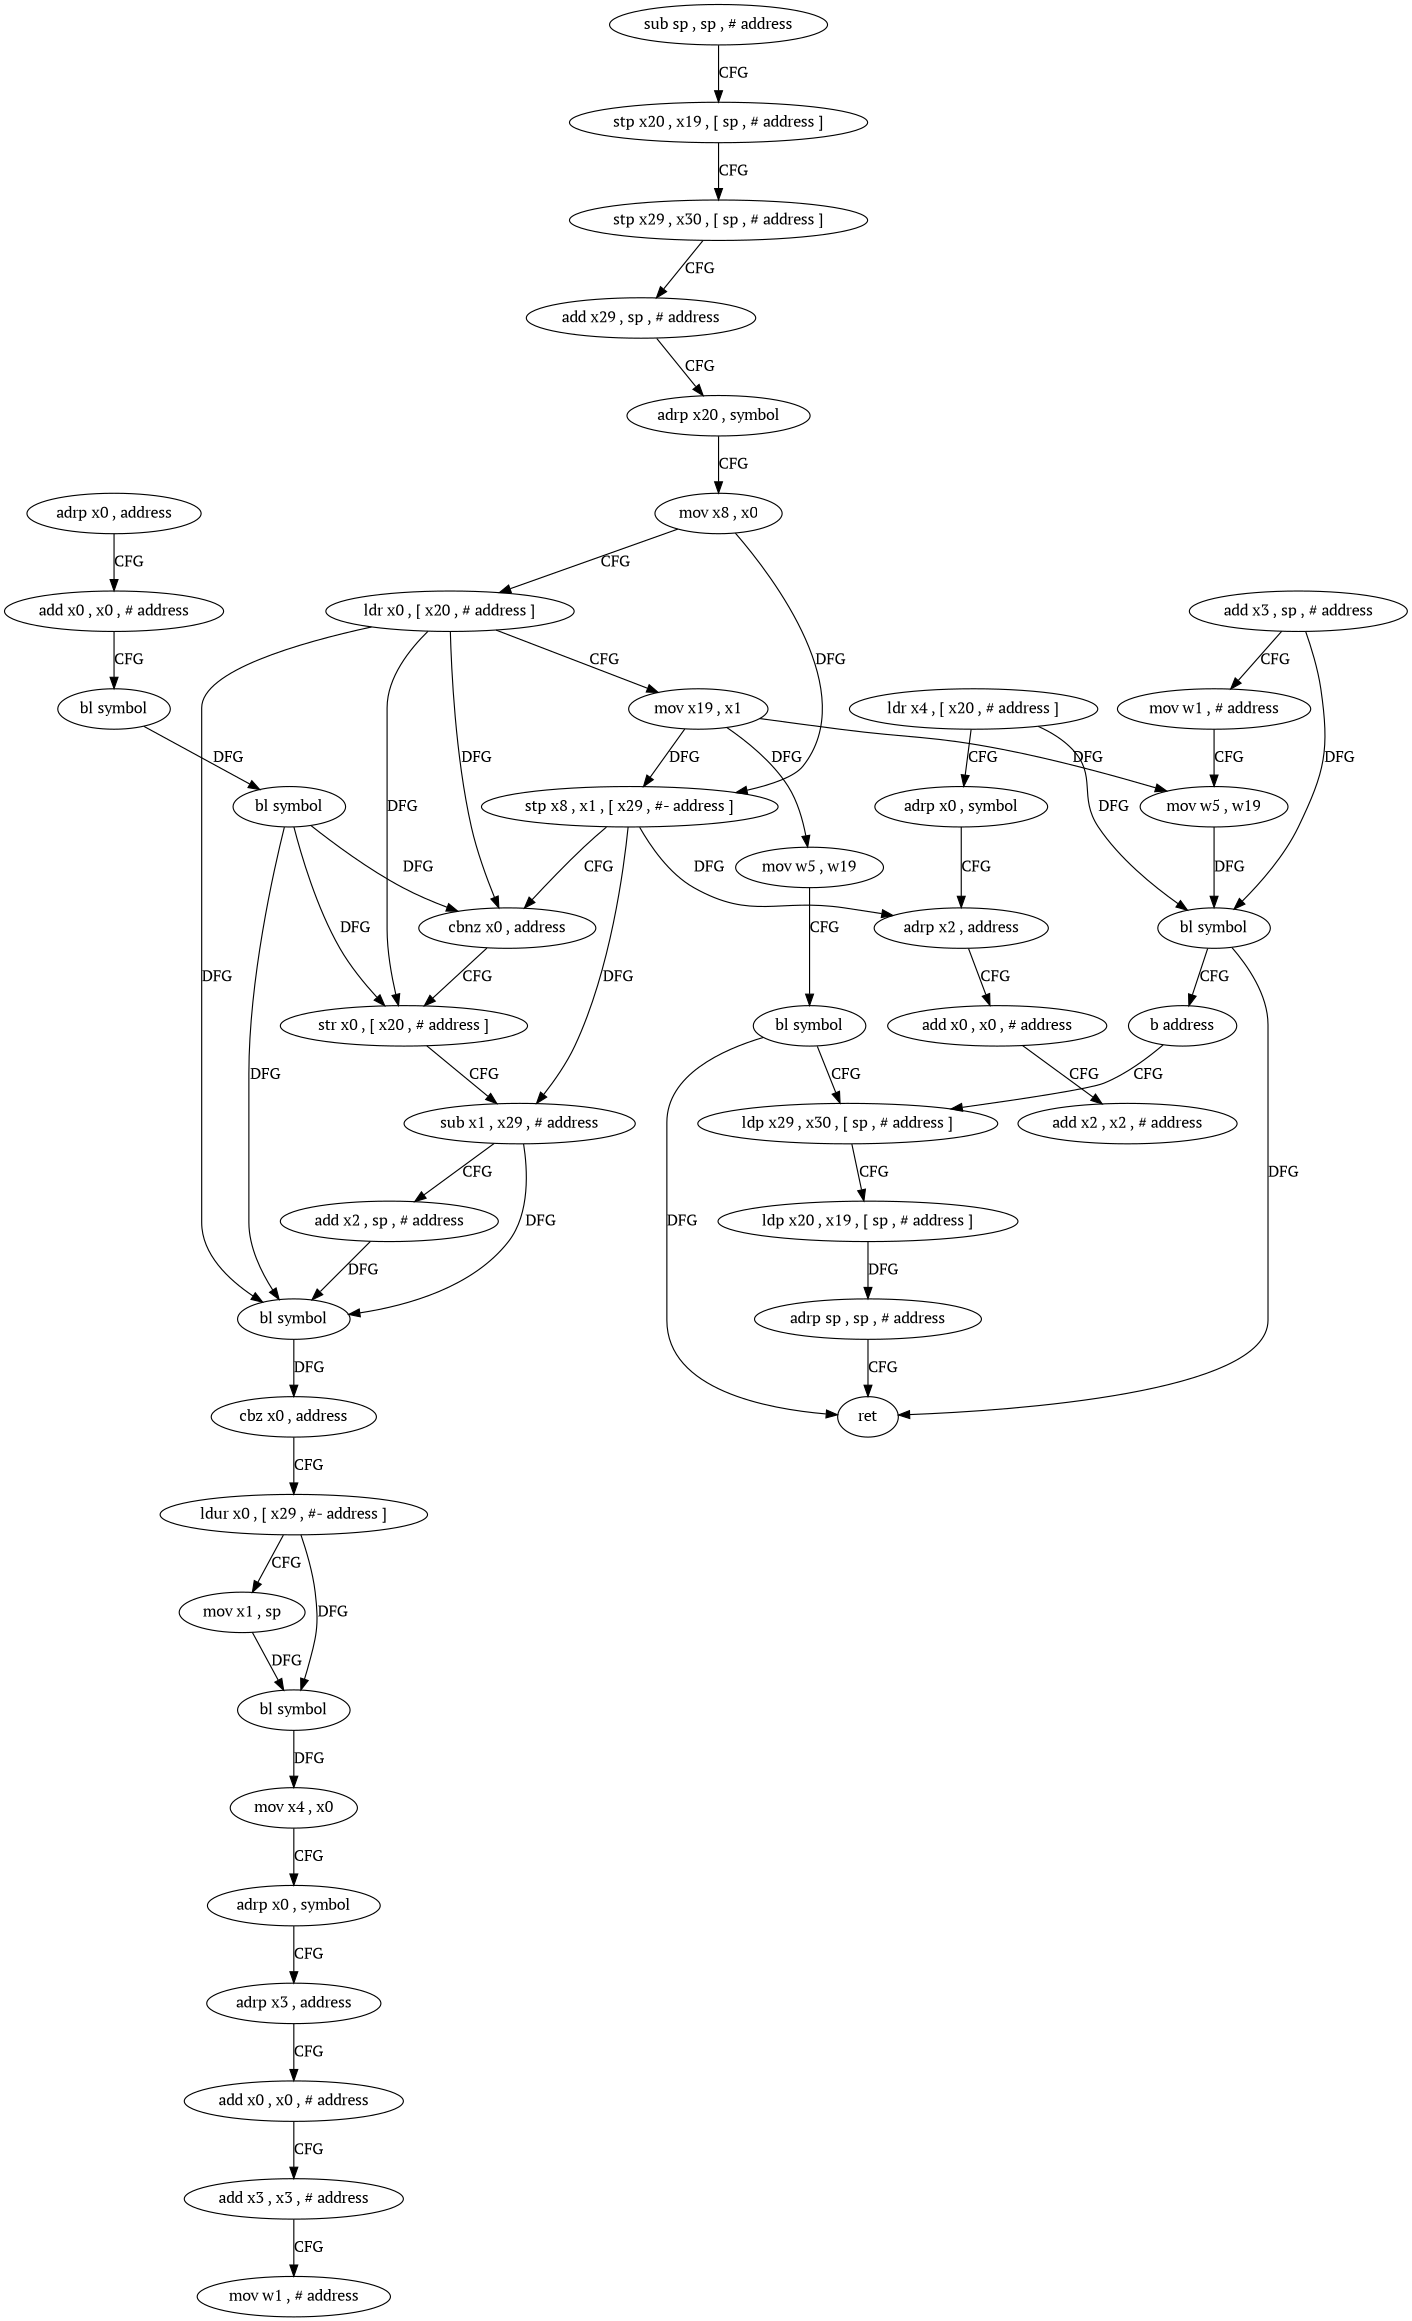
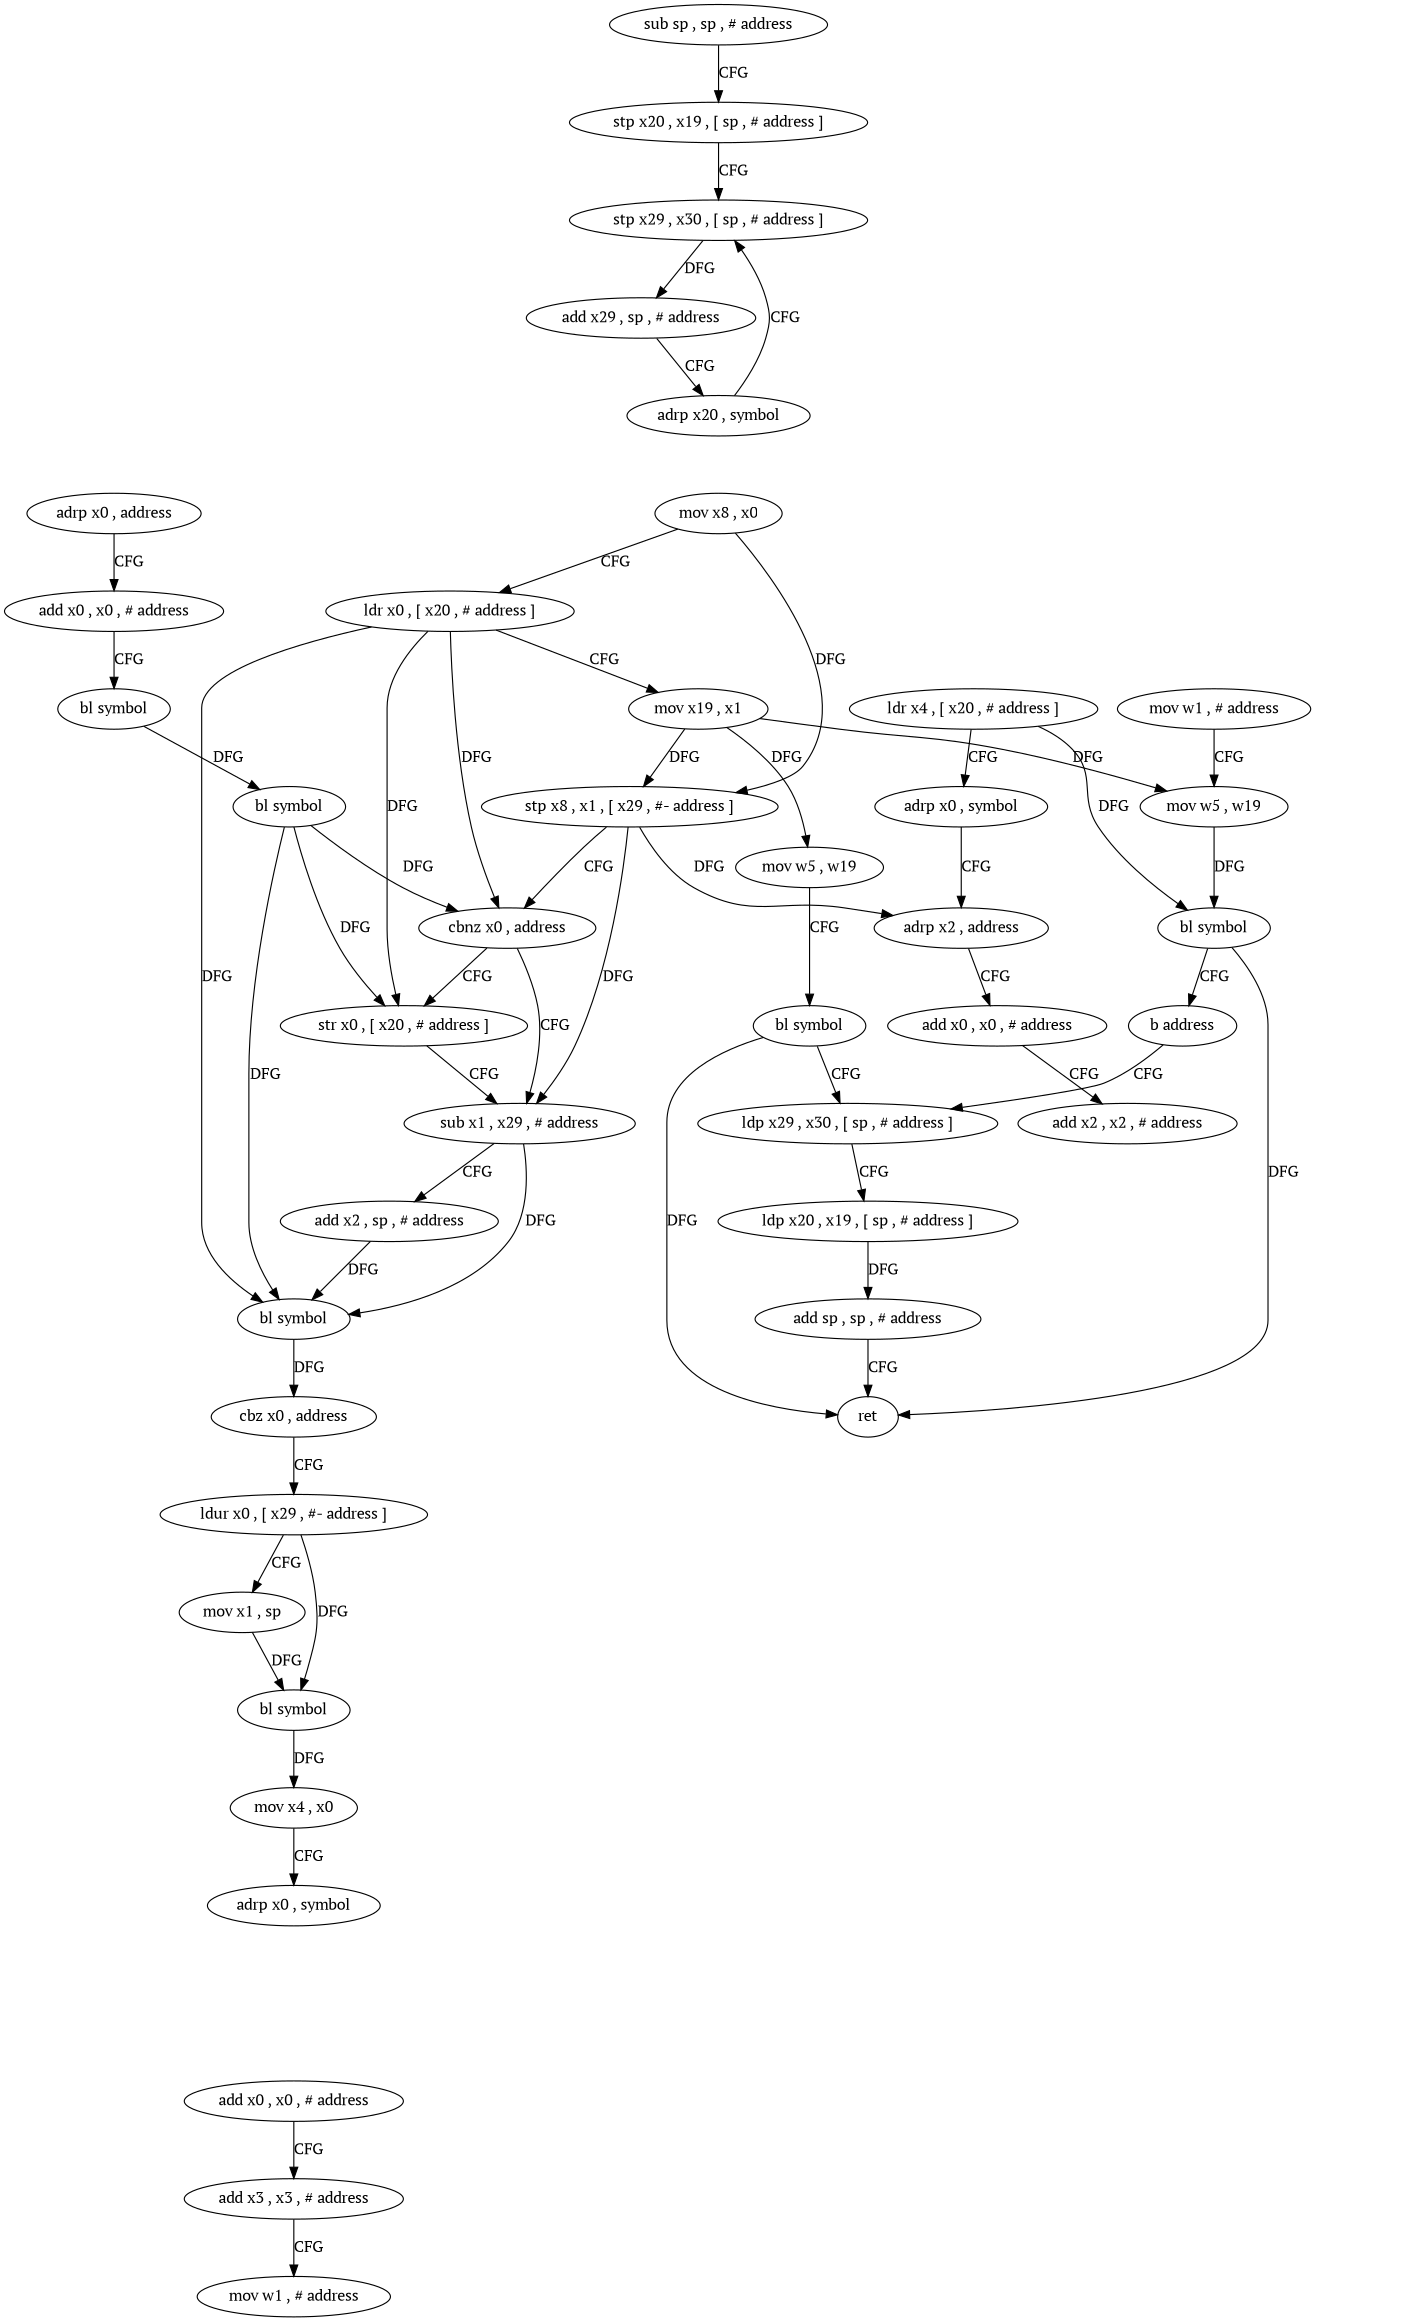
edge "stp x29 , x30 , [ sp , # address ]" -> "add x29 , sp , # address": label "CFG" -> "DFG"
edge "adrp x20 , symbol" -> "mov x8 , x0": now "adrp x20 , symbol" -> "stp x29 , x30 , [ sp , # address ]"
node "add x3 , sp , # address": removed
edge "cbnz x0 , address" -> "sub x1 , x29 , # address": added, label "CFG"
node "adrp sp , sp , # address": label "adrp sp , sp , # address" -> "add sp , sp , # address"
node "adrp x3 , address": removed
